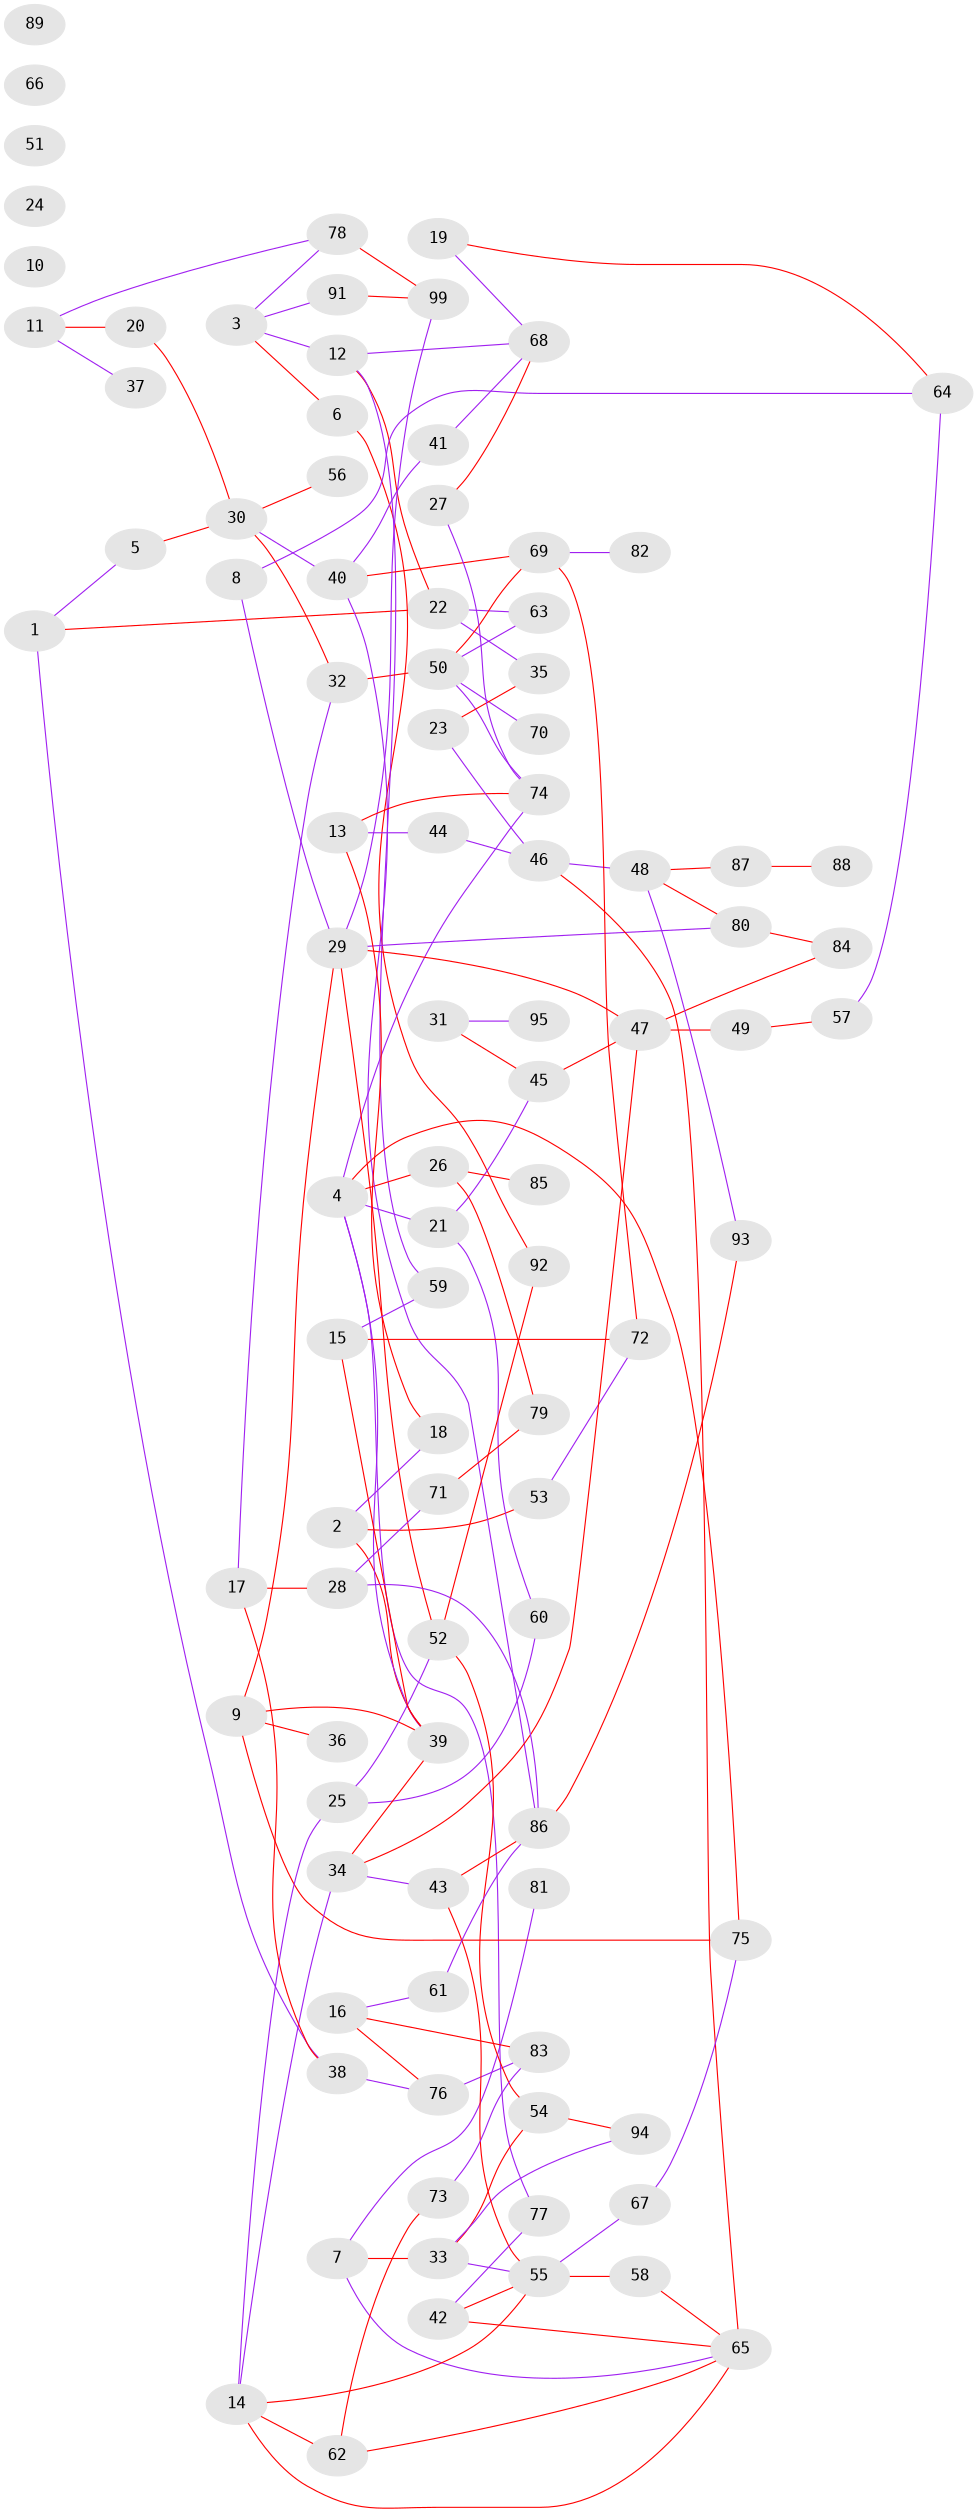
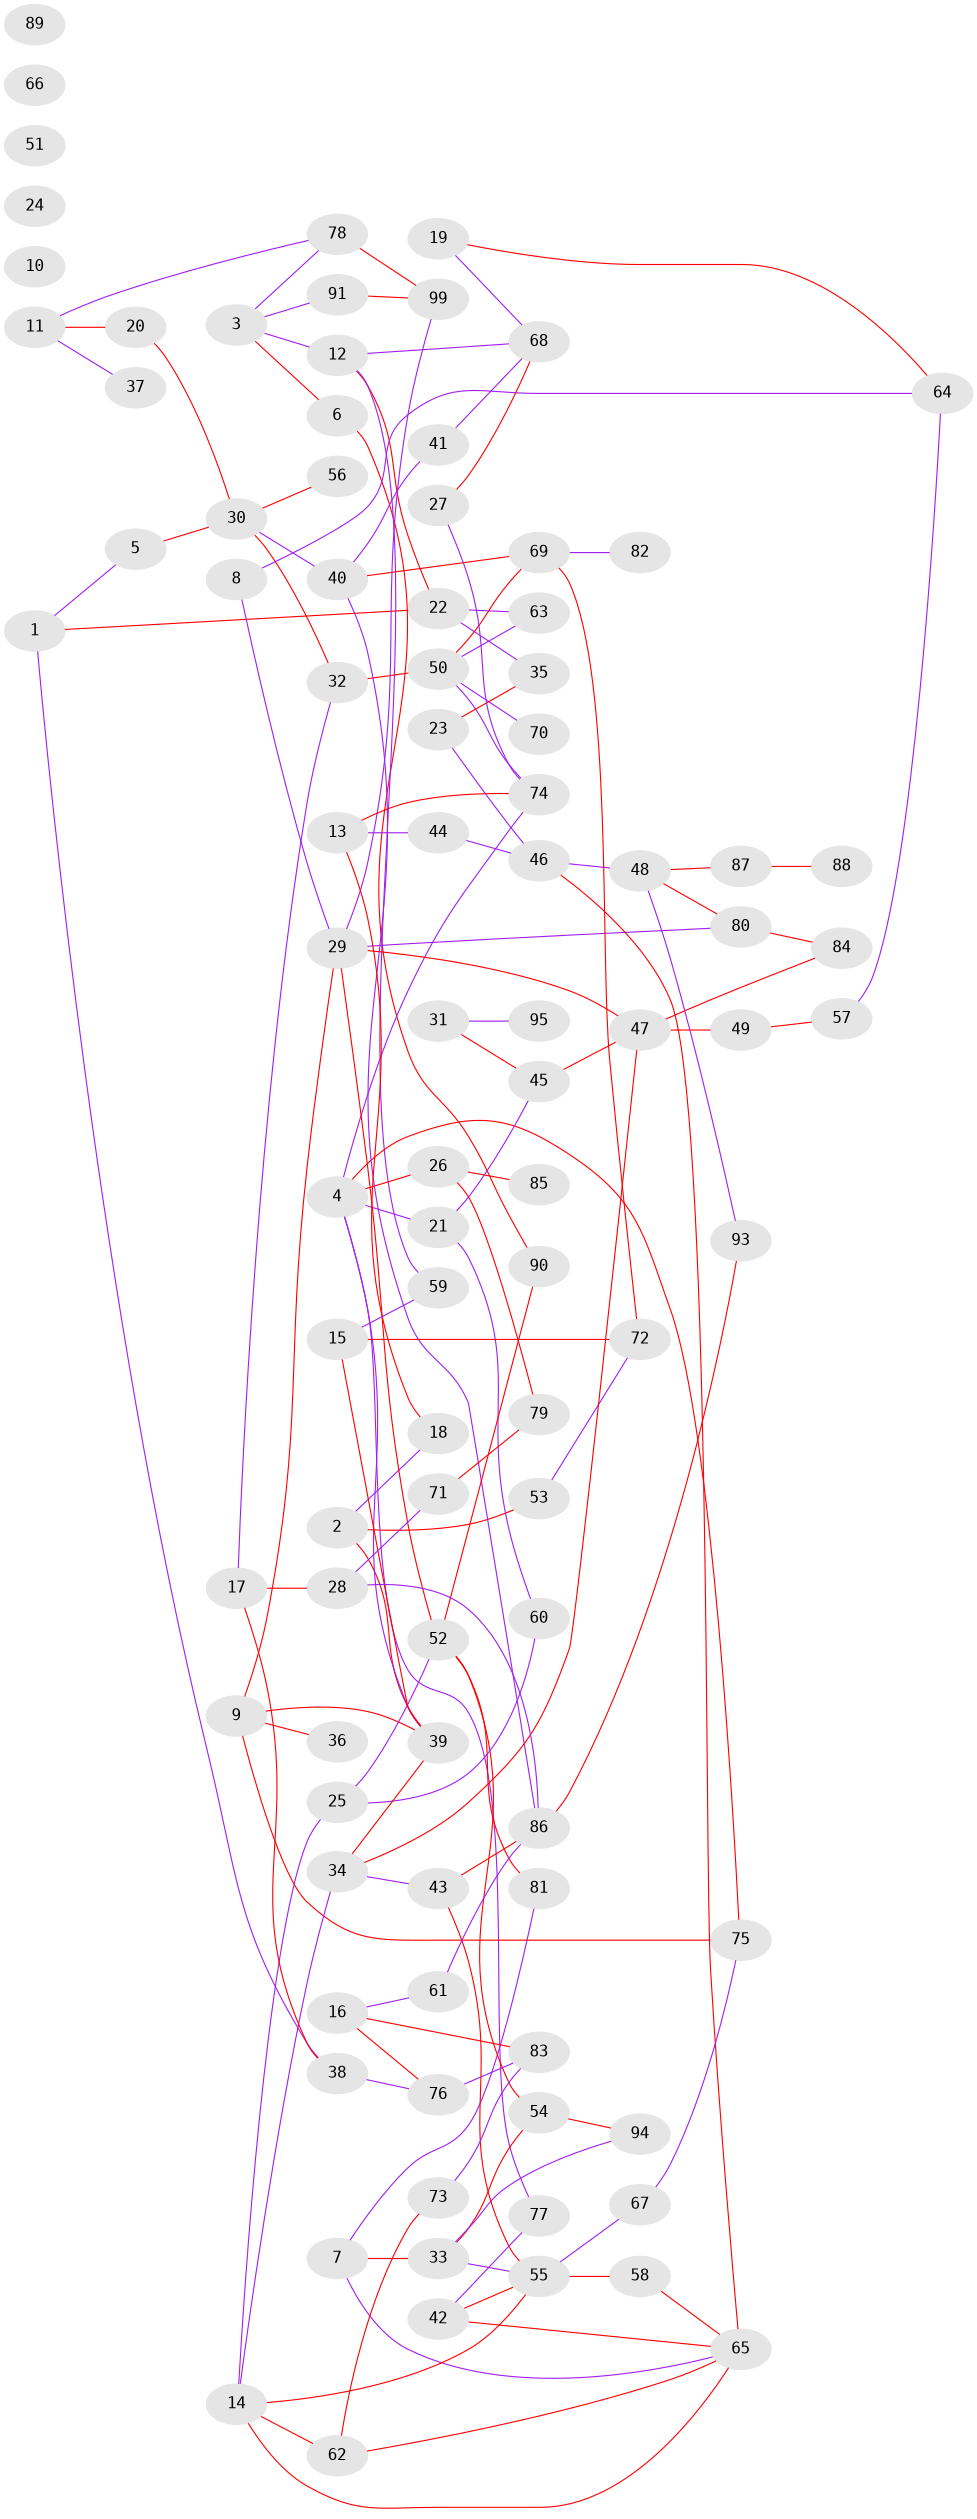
node "92": label "92" -> "90"
edge "52" -- "81": added
